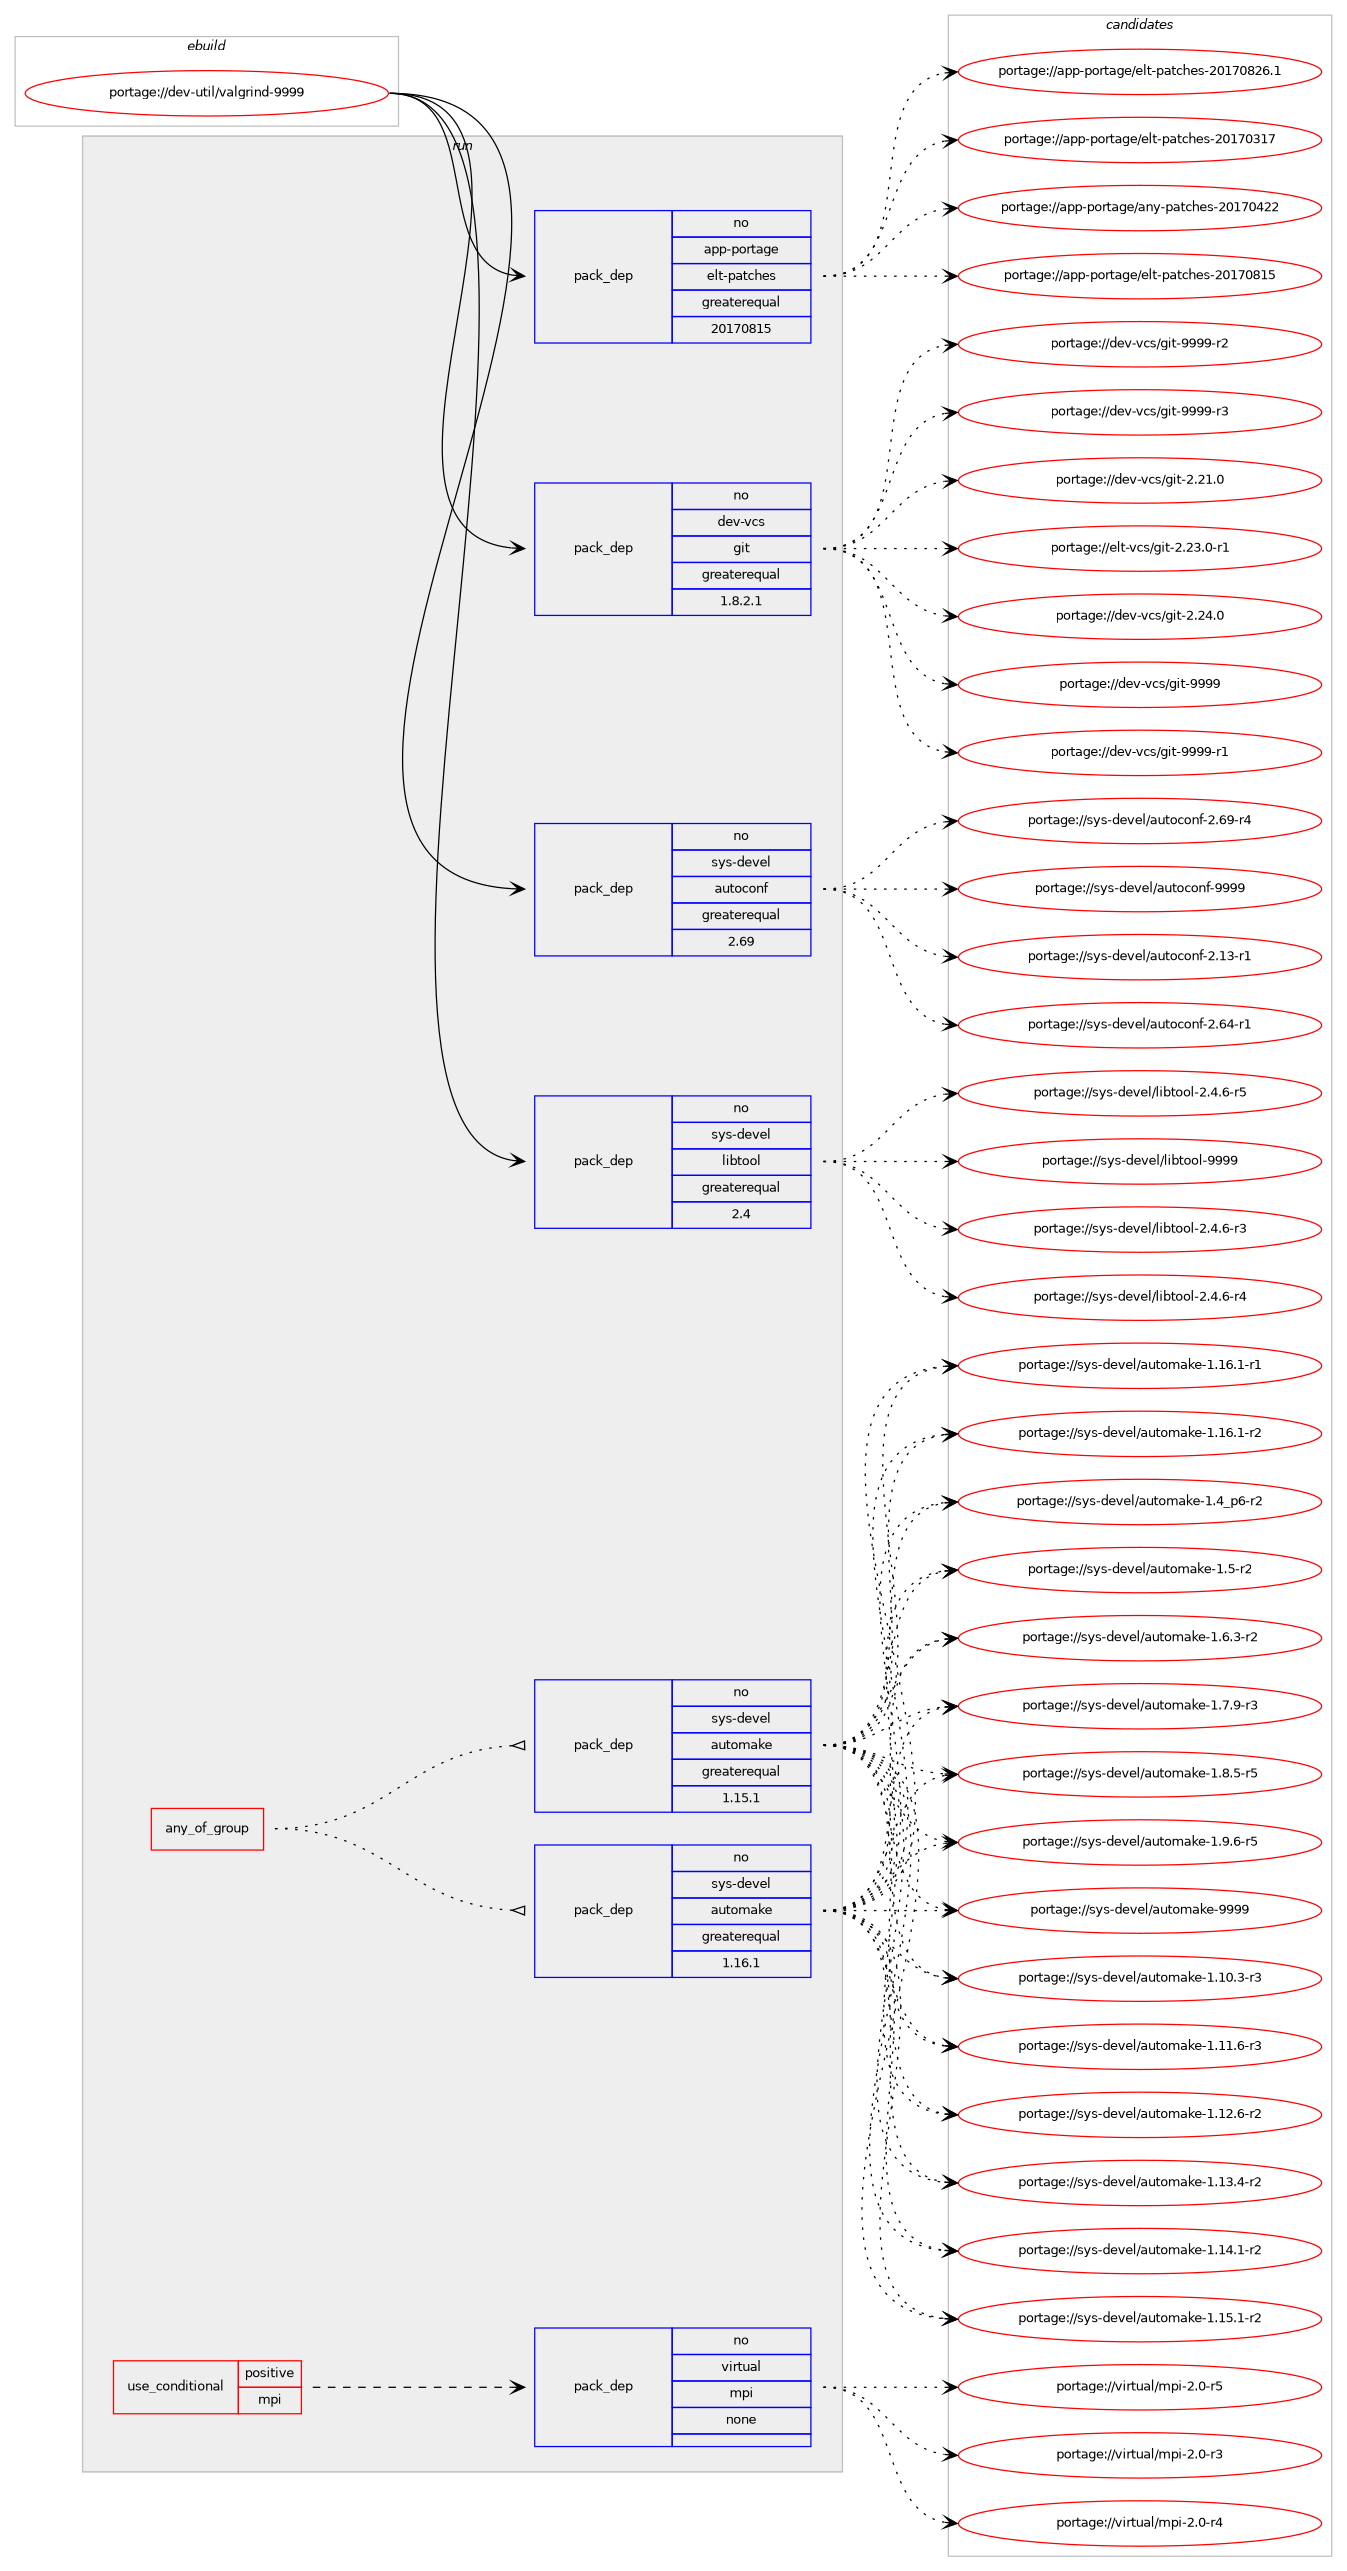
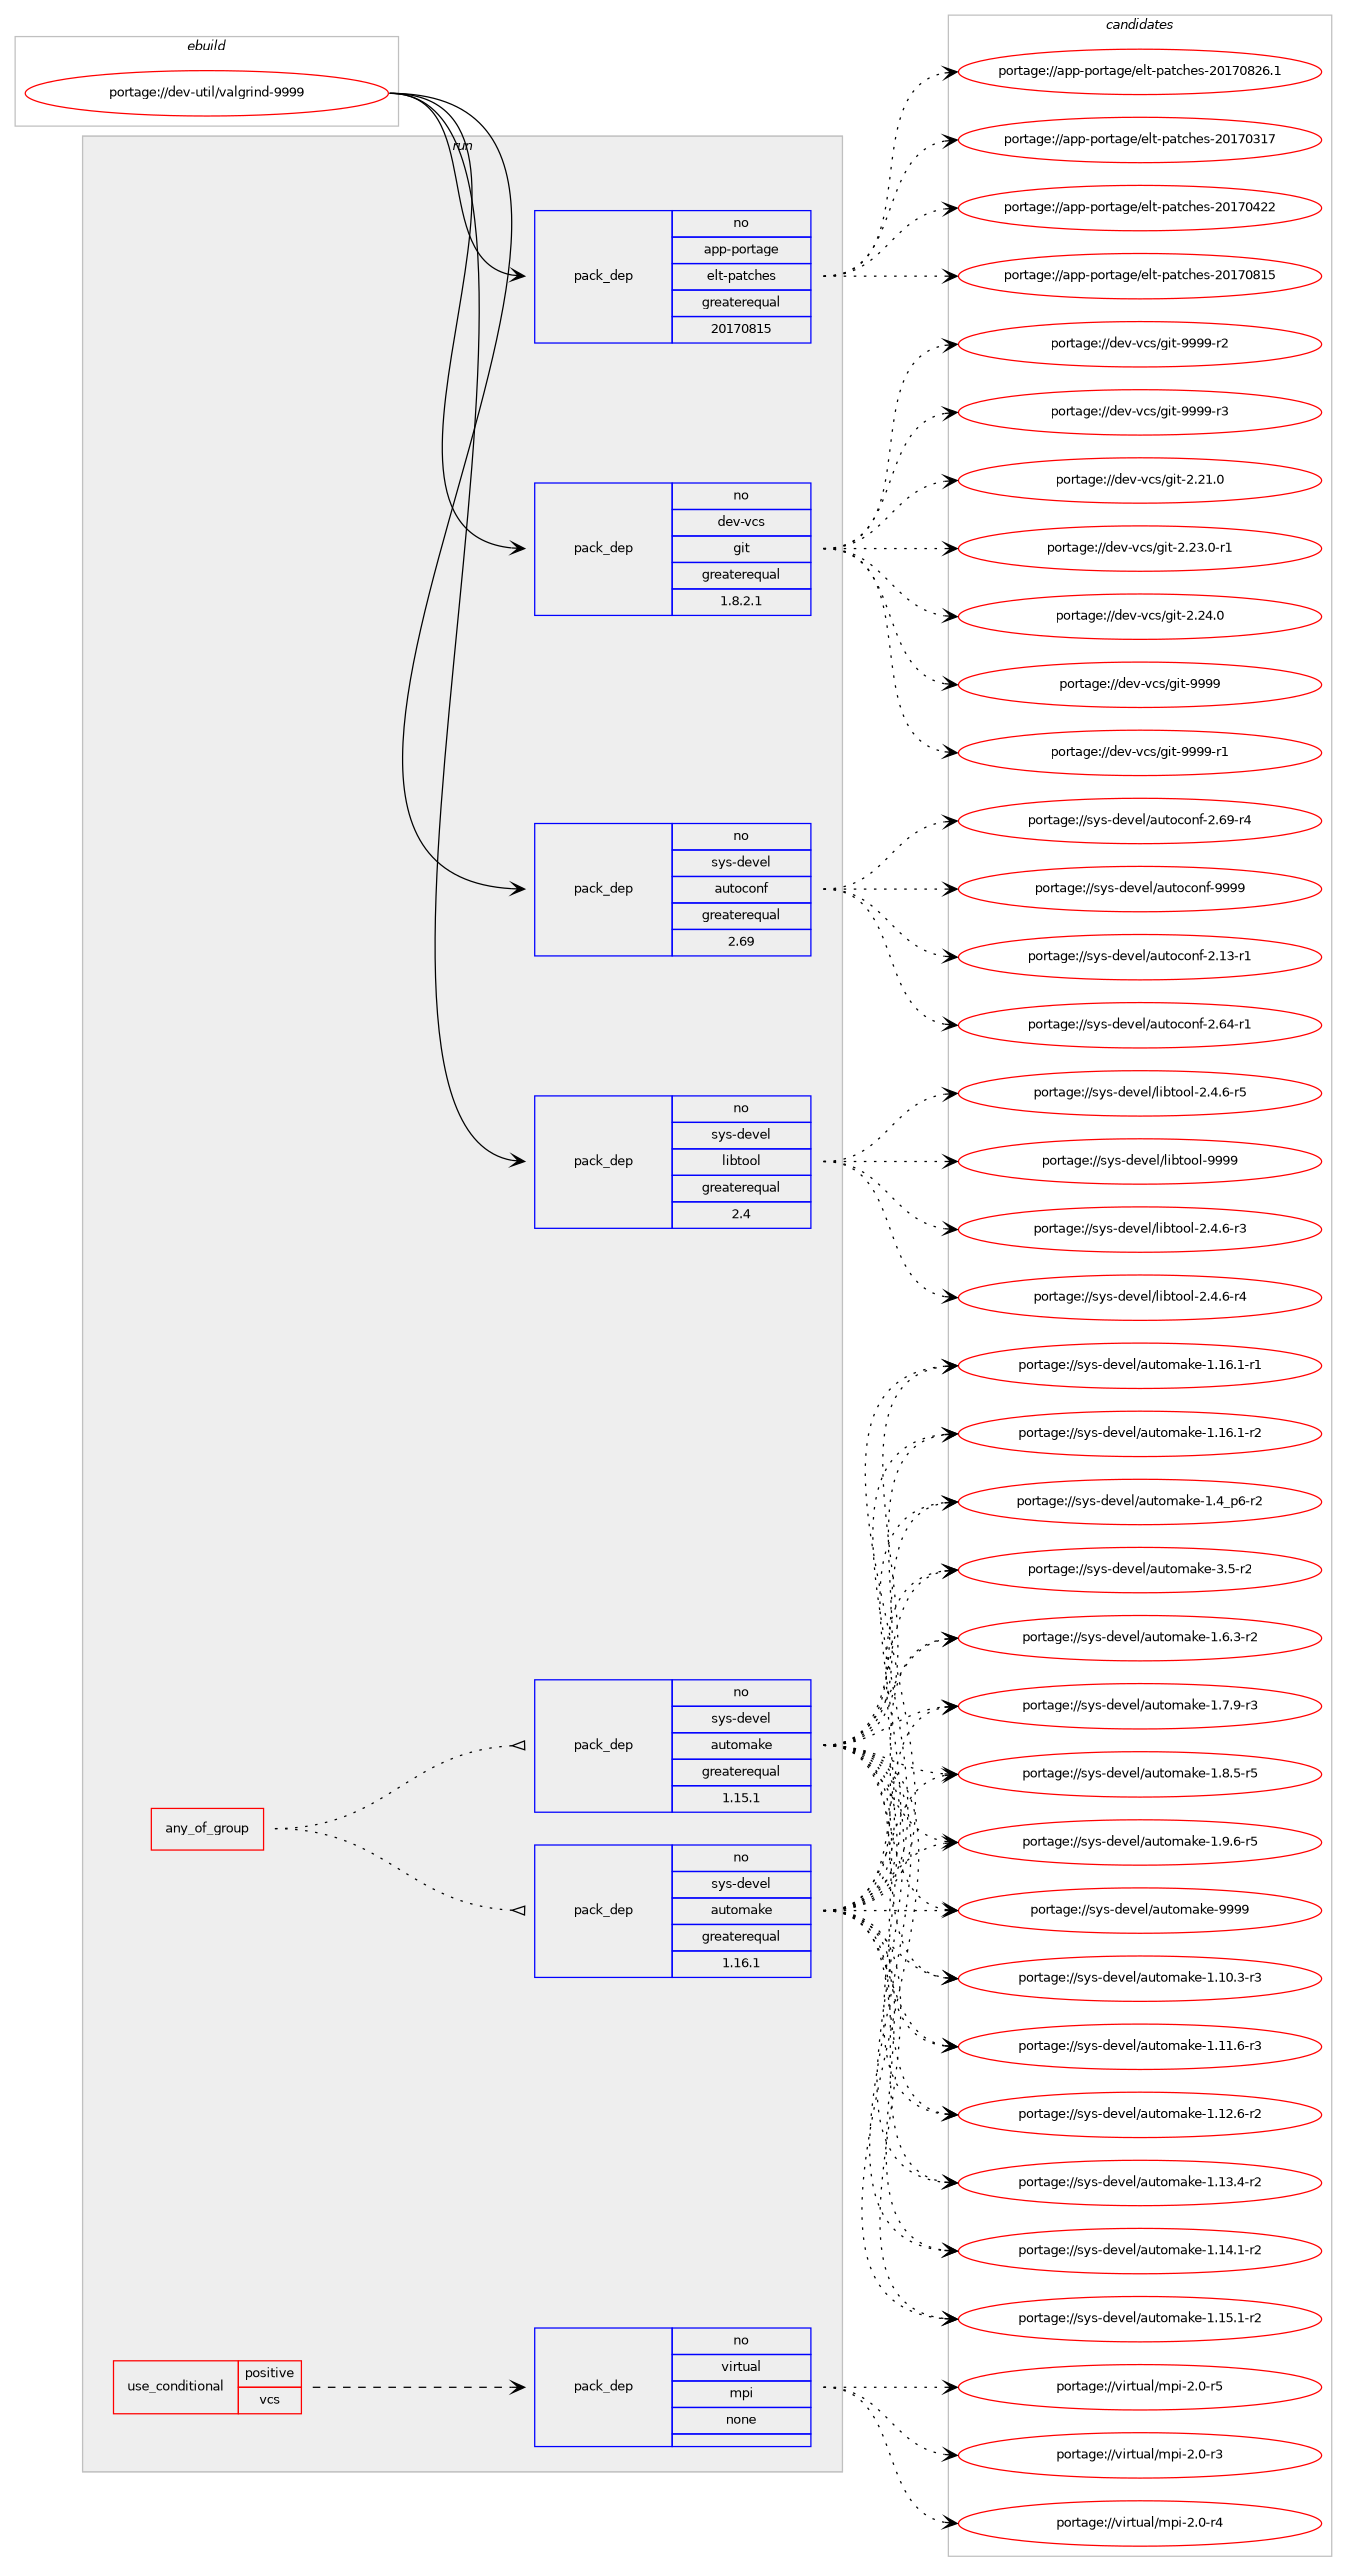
node "portage://app-portage/any-patches-20170422": label "portage://app-portage/any-patches-20170422" -> "portage://app-portage/elt-patches-20170422"
node "portage://elt-vcs/git-2.23.0-r1": label "portage://elt-vcs/git-2.23.0-r1" -> "portage://dev-vcs/git-2.23.0-r1"
node "portage://sys-devel/automake-1.5-r2": label "portage://sys-devel/automake-1.5-r2" -> "portage://sys-devel/automake-3.5-r2"
node "use_conditional": text "mpi" -> "vcs"
